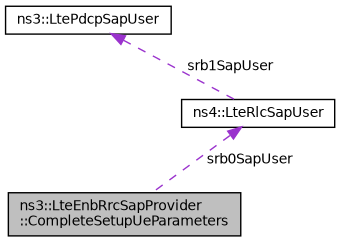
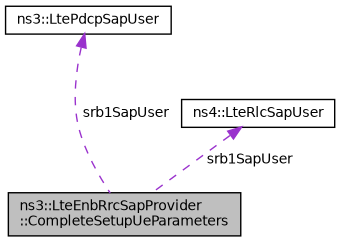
edge "ns4::LteRlcSapUser" -> "ns3::LtePdcpSapUser": now "ns3::LteEnbRrcSapProvider ::CompleteSetupUeParameters" -> "ns3::LtePdcpSapUser"
edge "ns3::LteEnbRrcSapProvider ::CompleteSetupUeParameters" -> "ns4::LteRlcSapUser": label " srb0SapUser" -> " srb1SapUser"
